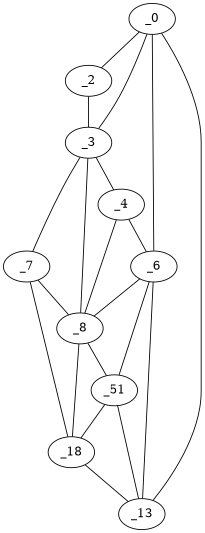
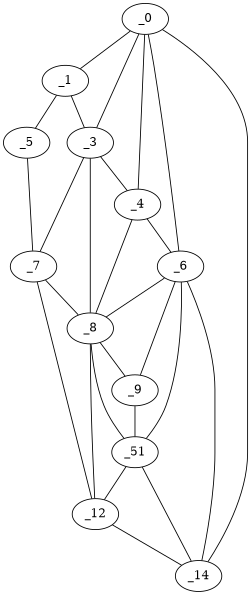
node "_2": label "_2" -> "_1"
edge "_0" -- "_4": added
node "_5": added
node "_9": added
node "_18": label "_18" -> "_12"
node "_13": label "_13" -> "_14"
